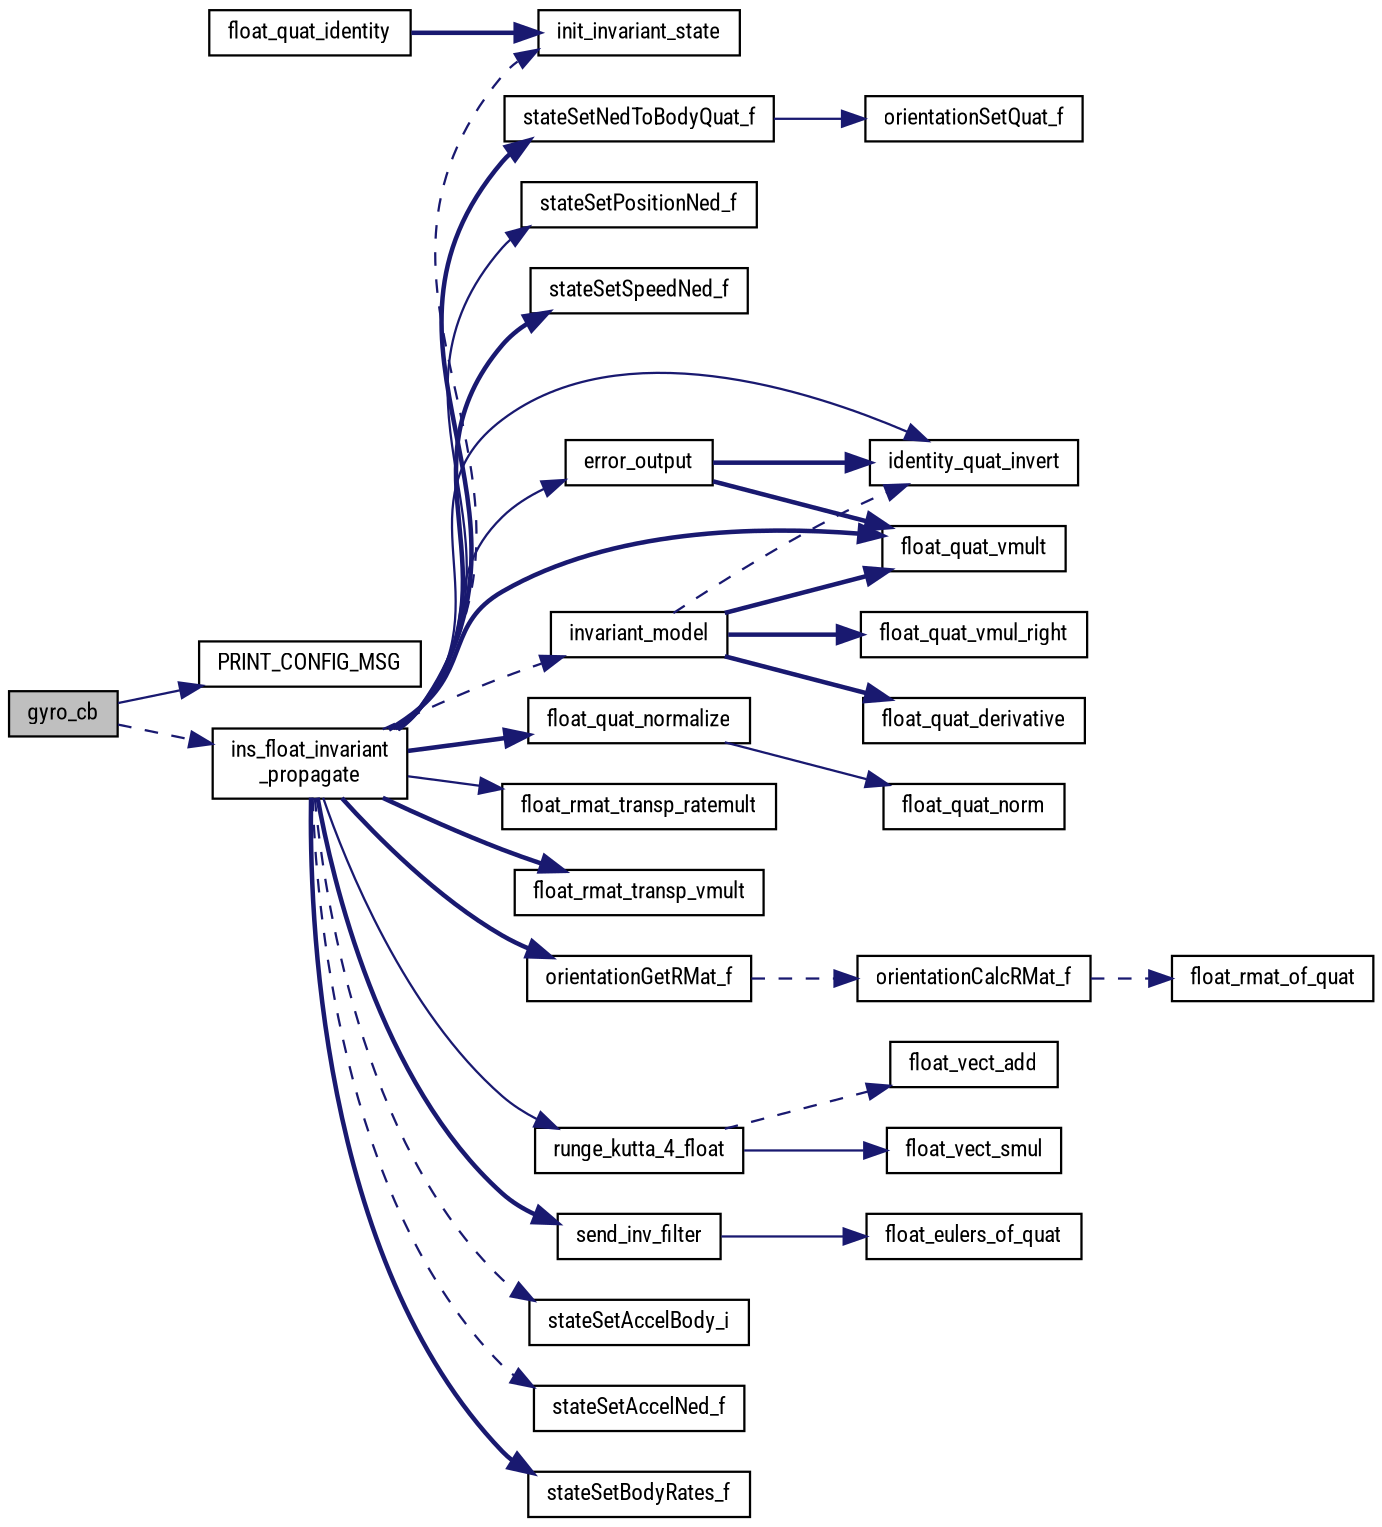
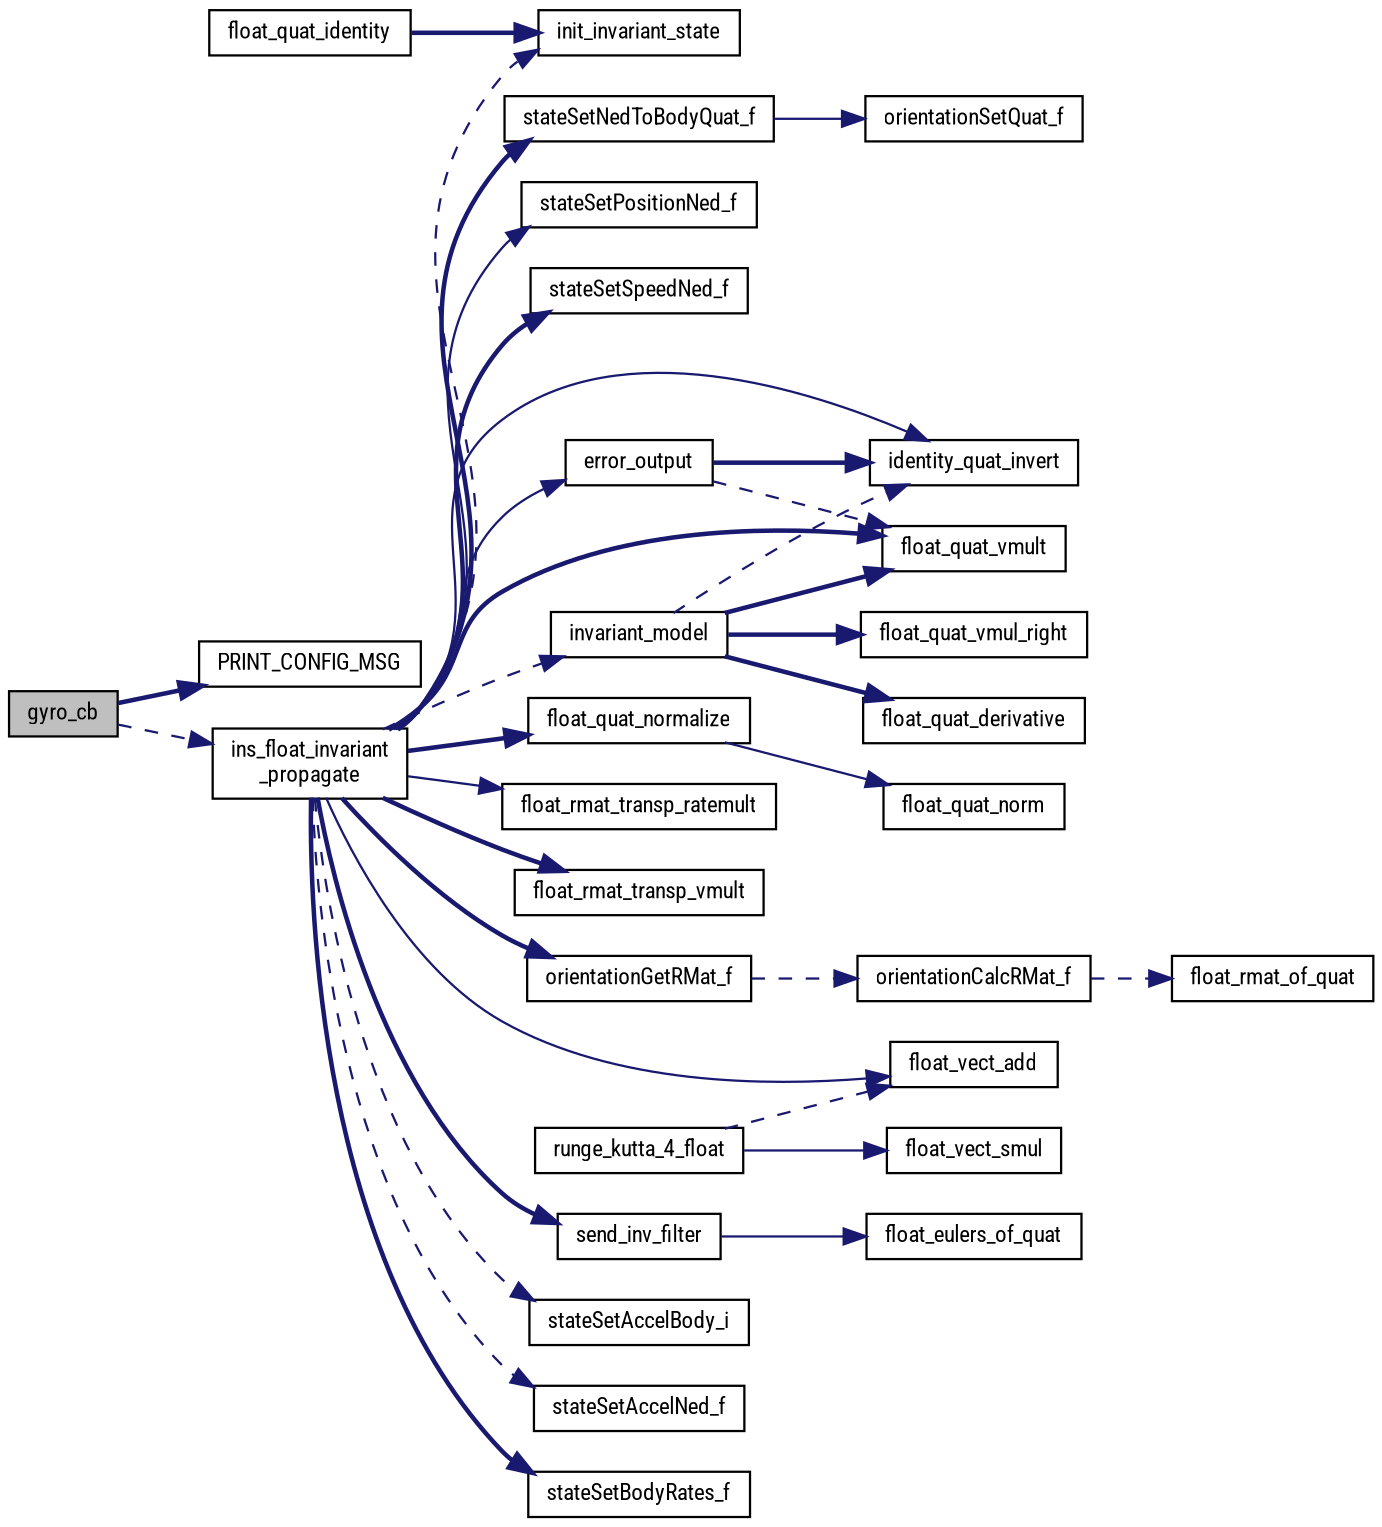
edge "error_output" -> "float_quat_vmult": style bold -> dashed
edge "gyro_cb" -> "PRINT_CONFIG_MSG": style solid -> bold
edge "ins_float_invariant _propagate" -> "runge_kutta_4_float": now "ins_float_invariant _propagate" -> "float_vect_add"
